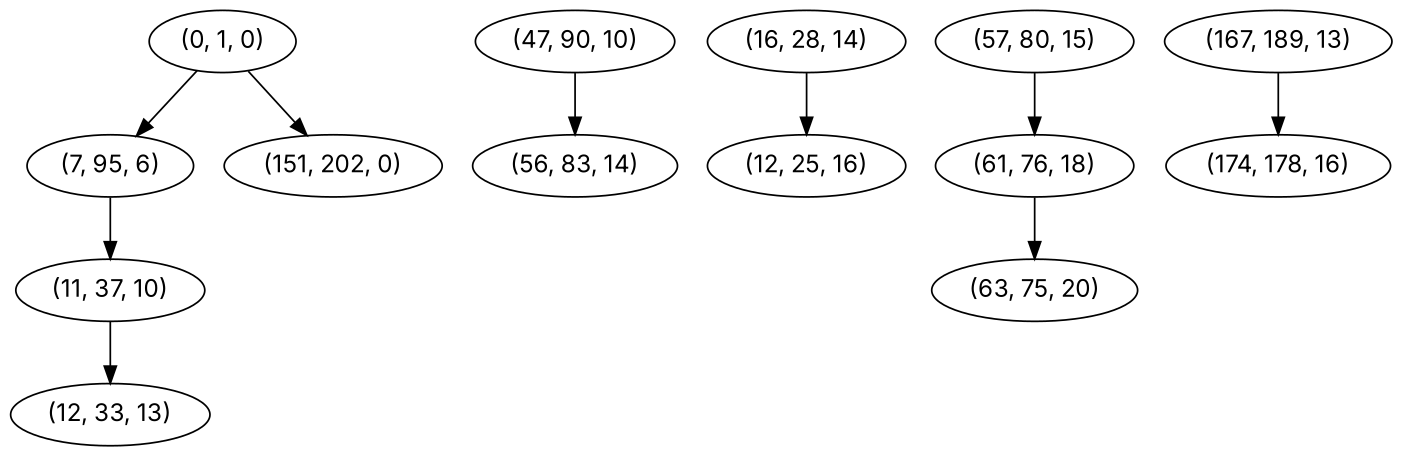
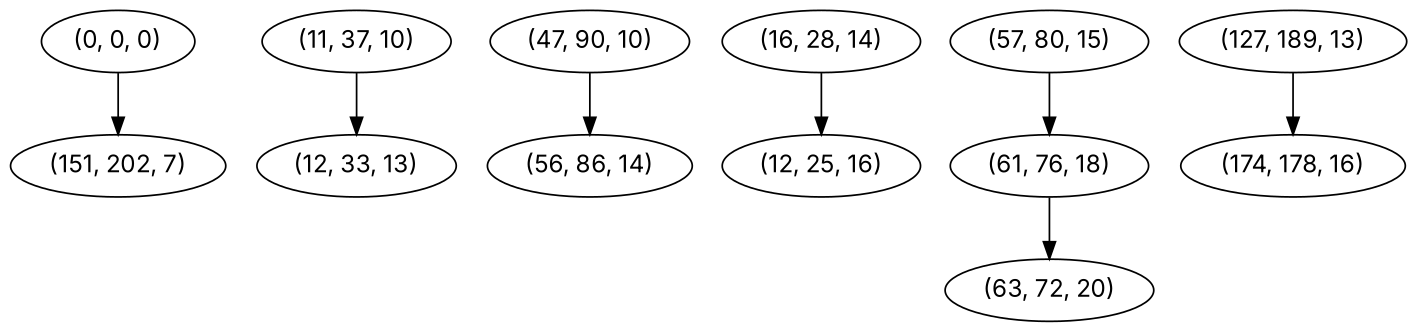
node "(0, 1, 0)": label "(0, 1, 0)" -> "(0, 0, 0)"
node "(167, 189, 13)": label "(167, 189, 13)" -> "(127, 189, 13)"
node "(7, 95, 6)": removed
node "(151, 202, 0)": label "(151, 202, 0)" -> "(151, 202, 7)"
node "(56, 83, 14)": label "(56, 83, 14)" -> "(56, 86, 14)"
node "(63, 75, 20)": label "(63, 75, 20)" -> "(63, 72, 20)"
